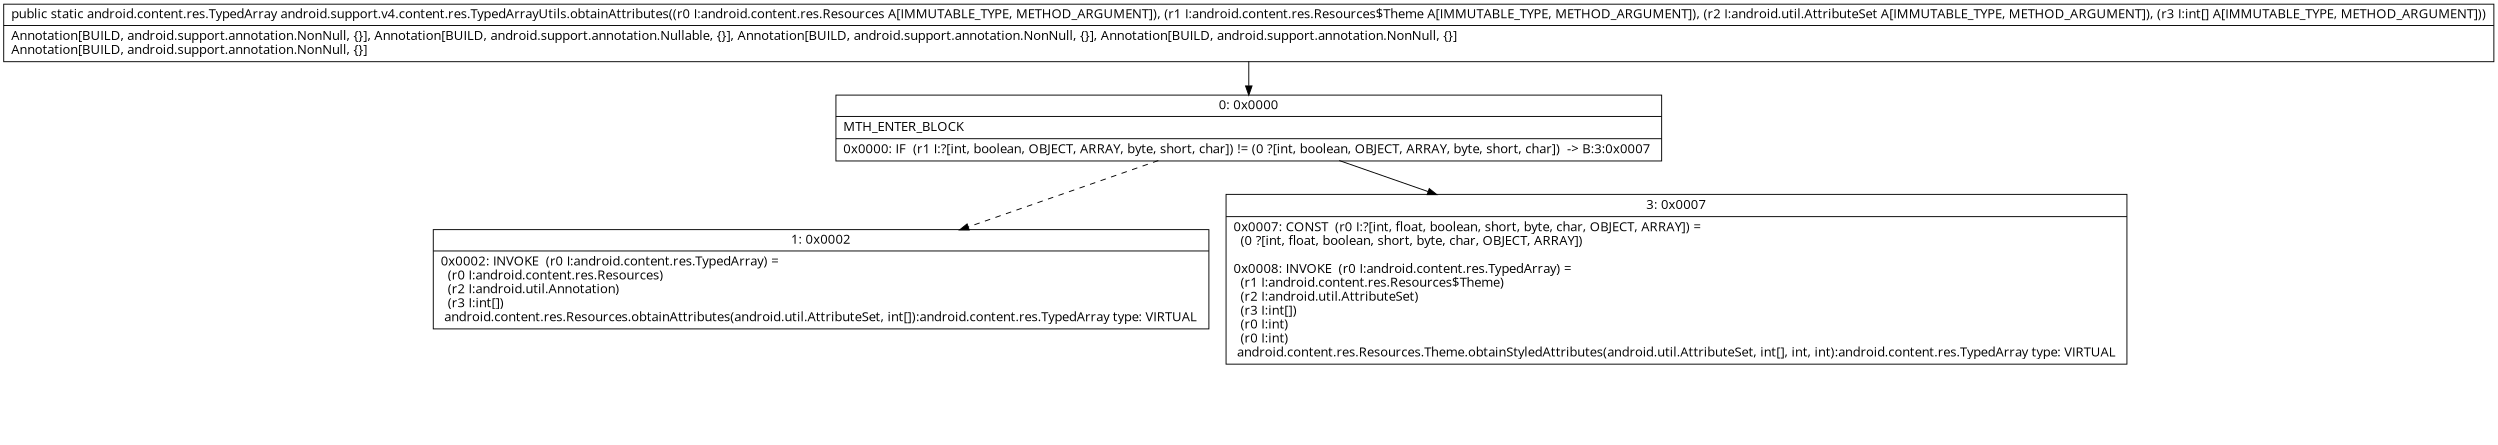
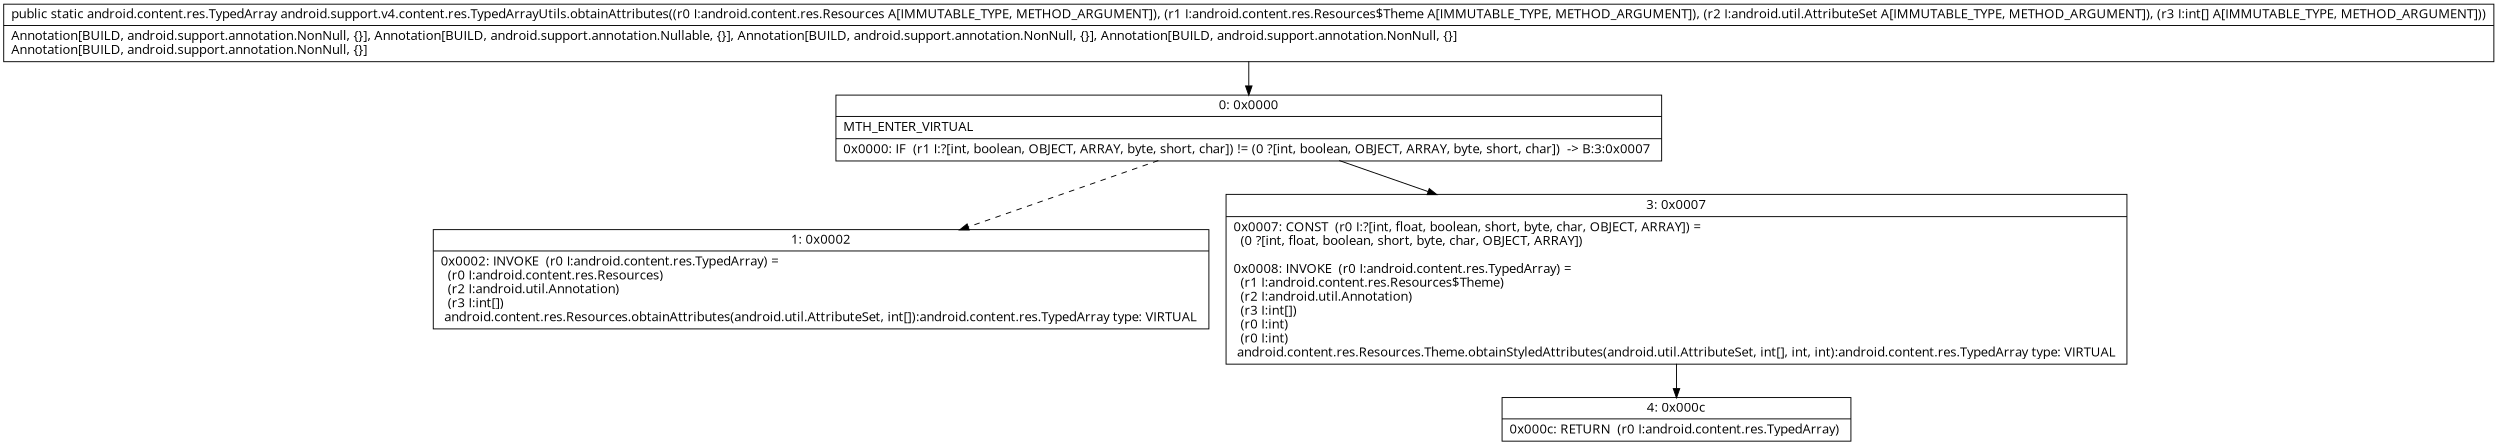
node "0: 0x0000": text "MTH_ENTER_BLOCK" -> "MTH_ENTER_VIRTUAL"
node "3: 0x0007": text "(r2 I:android.util.AttributeSet)" -> "(r2 I:android.util.Annotation)"
node "4: 0x000c": added
